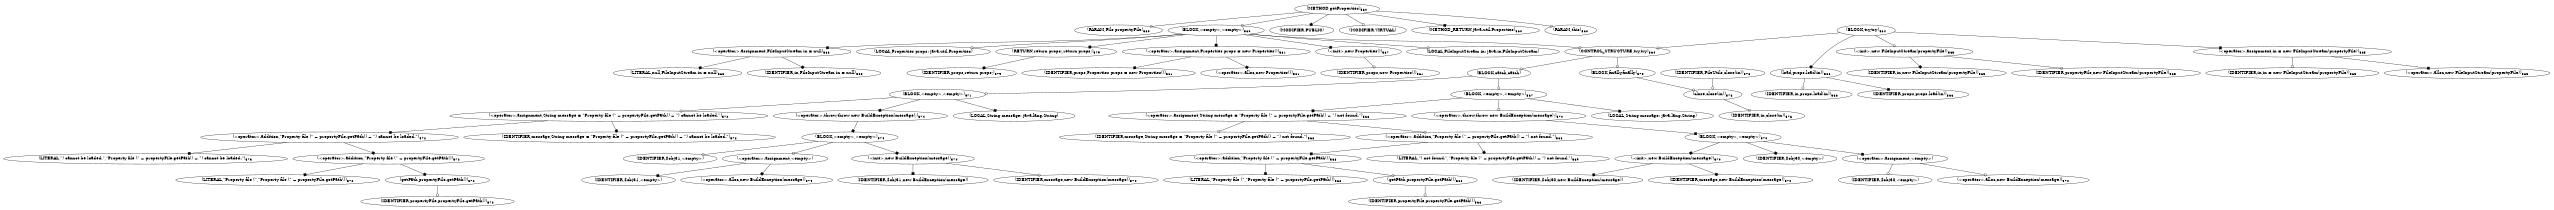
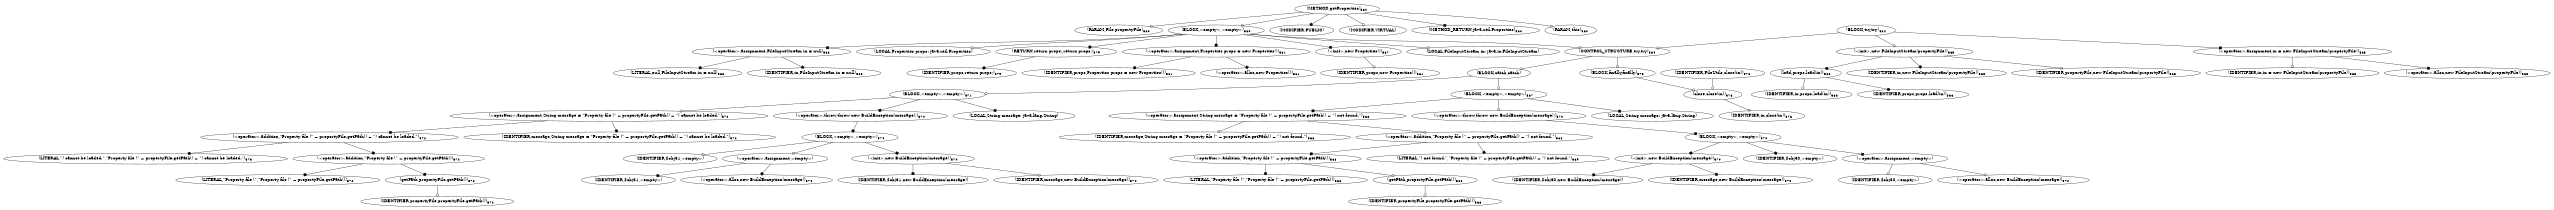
edge "(BLOCK,try,try)" -> "(load,props.load(in))": now "(<init>,new FileInputStream(propertyFile))" -> "(load,props.load(in))"
